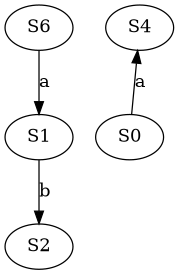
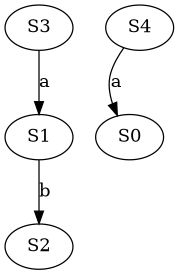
node "S6": label "S6" -> "S3"
edge "S0" -> "S4": reversed
